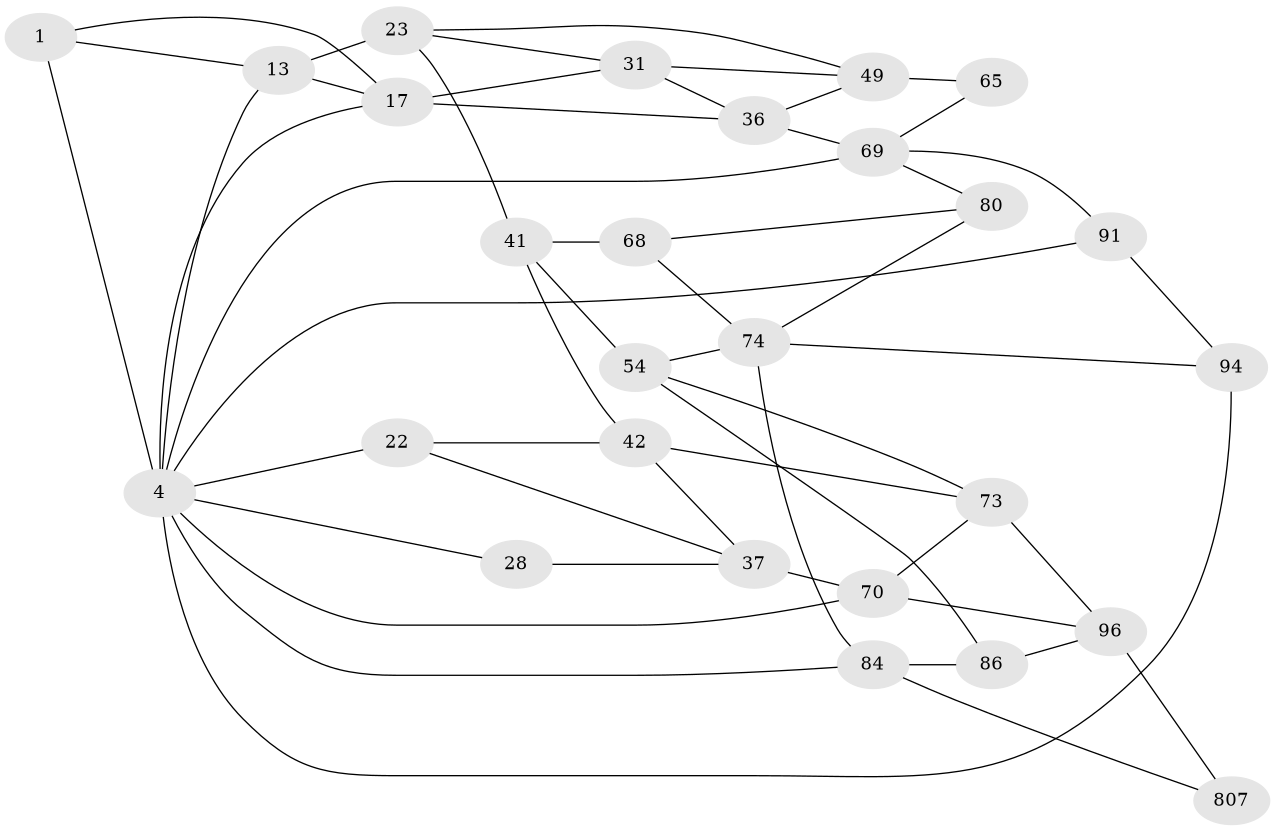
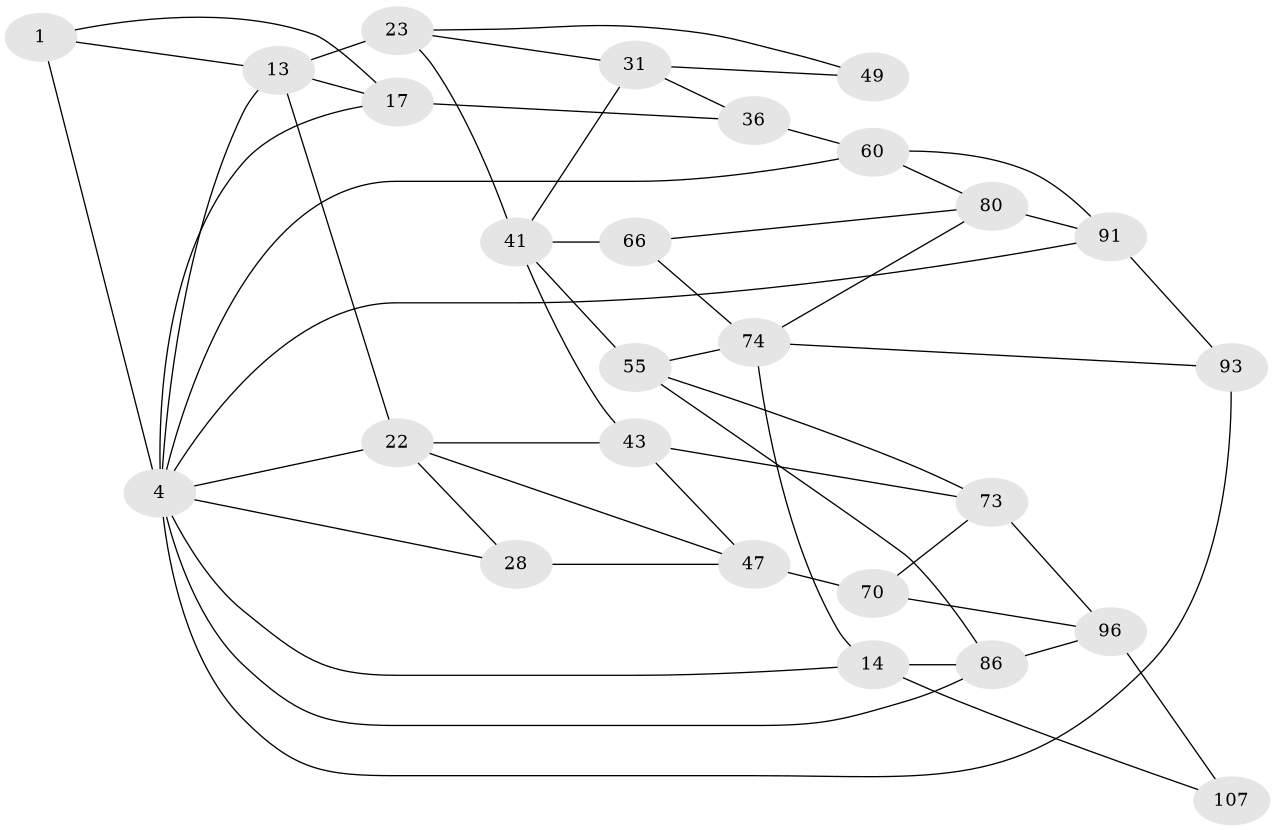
node "65": removed
edge "31" -- "17": now "31" -- "41"
edge "49" -- "36": removed
node "69": label "69" -> "60"
edge "80" -- "91": added
node "68": label "68" -> "66"
edge "13" -- "22": added
node "54": label "54" -> "55"
node "94": label "94" -> "93"
node "42": label "42" -> "43"
edge "22" -- "28": added
node "37": label "37" -> "47"
edge "4" -- "70": now "4" -- "86"
node "84": label "84" -> "14"
node "807": label "807" -> "107"
